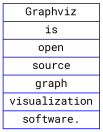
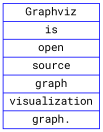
node "Graphviz": text "software." -> "graph."
